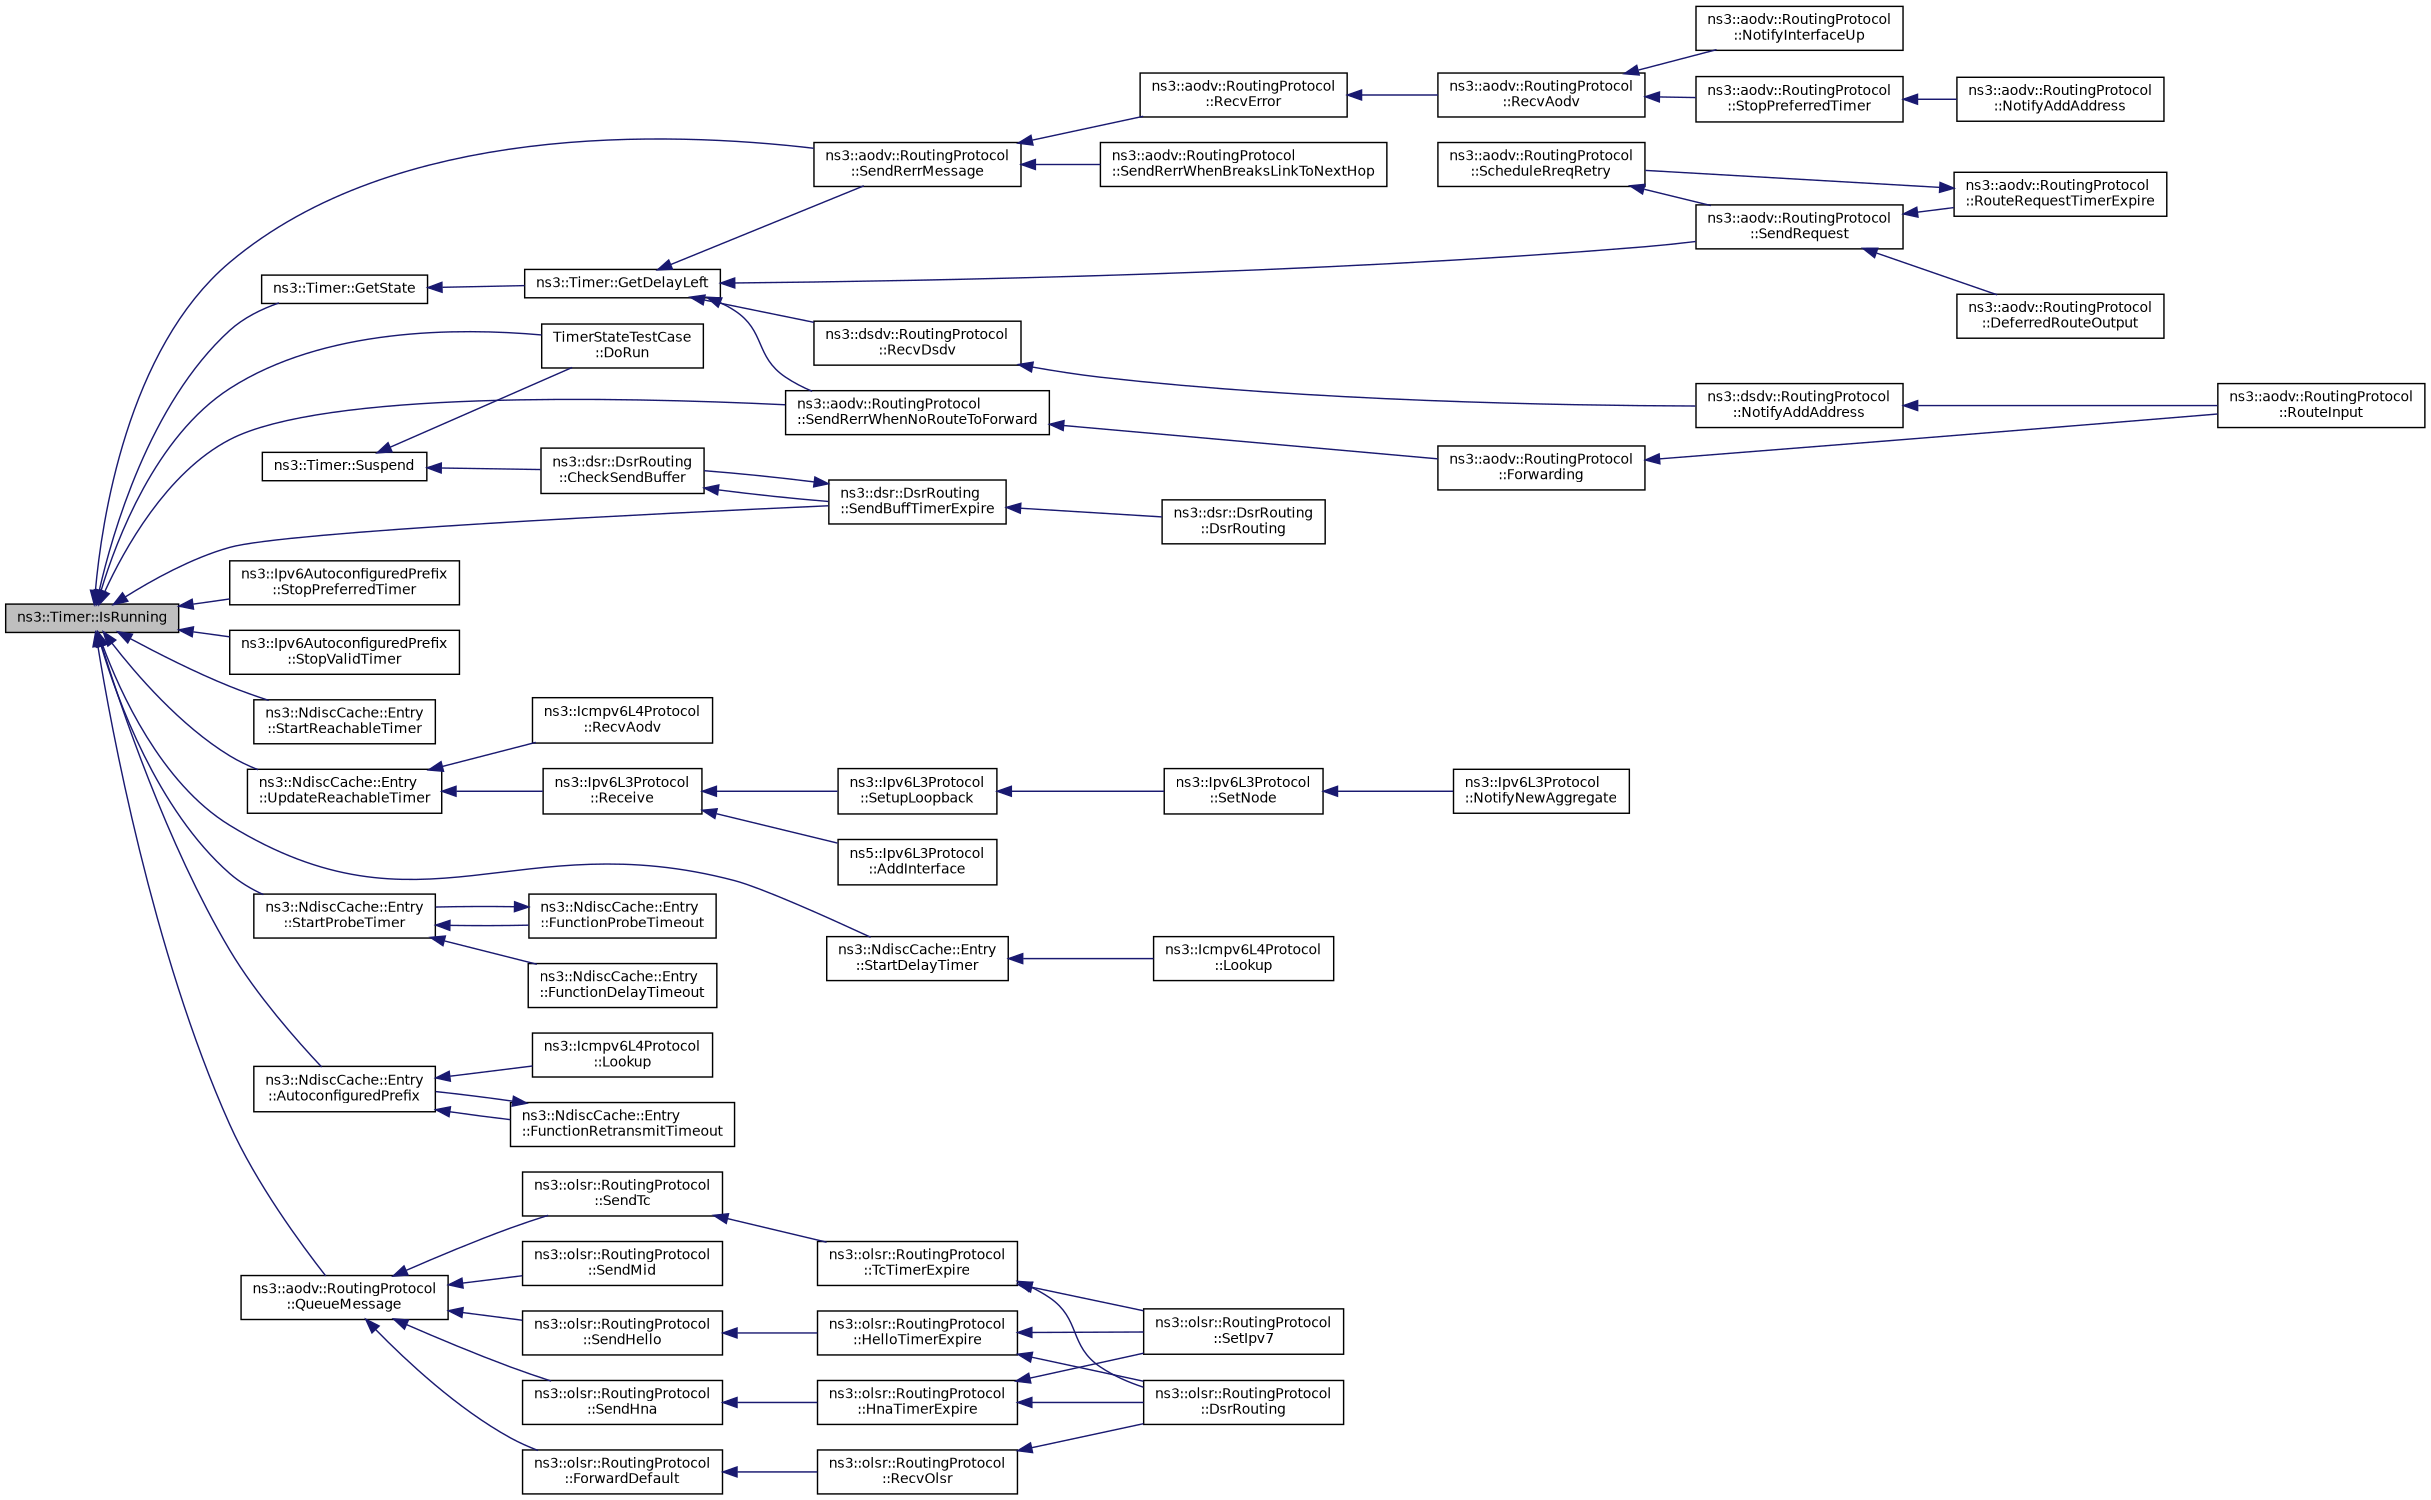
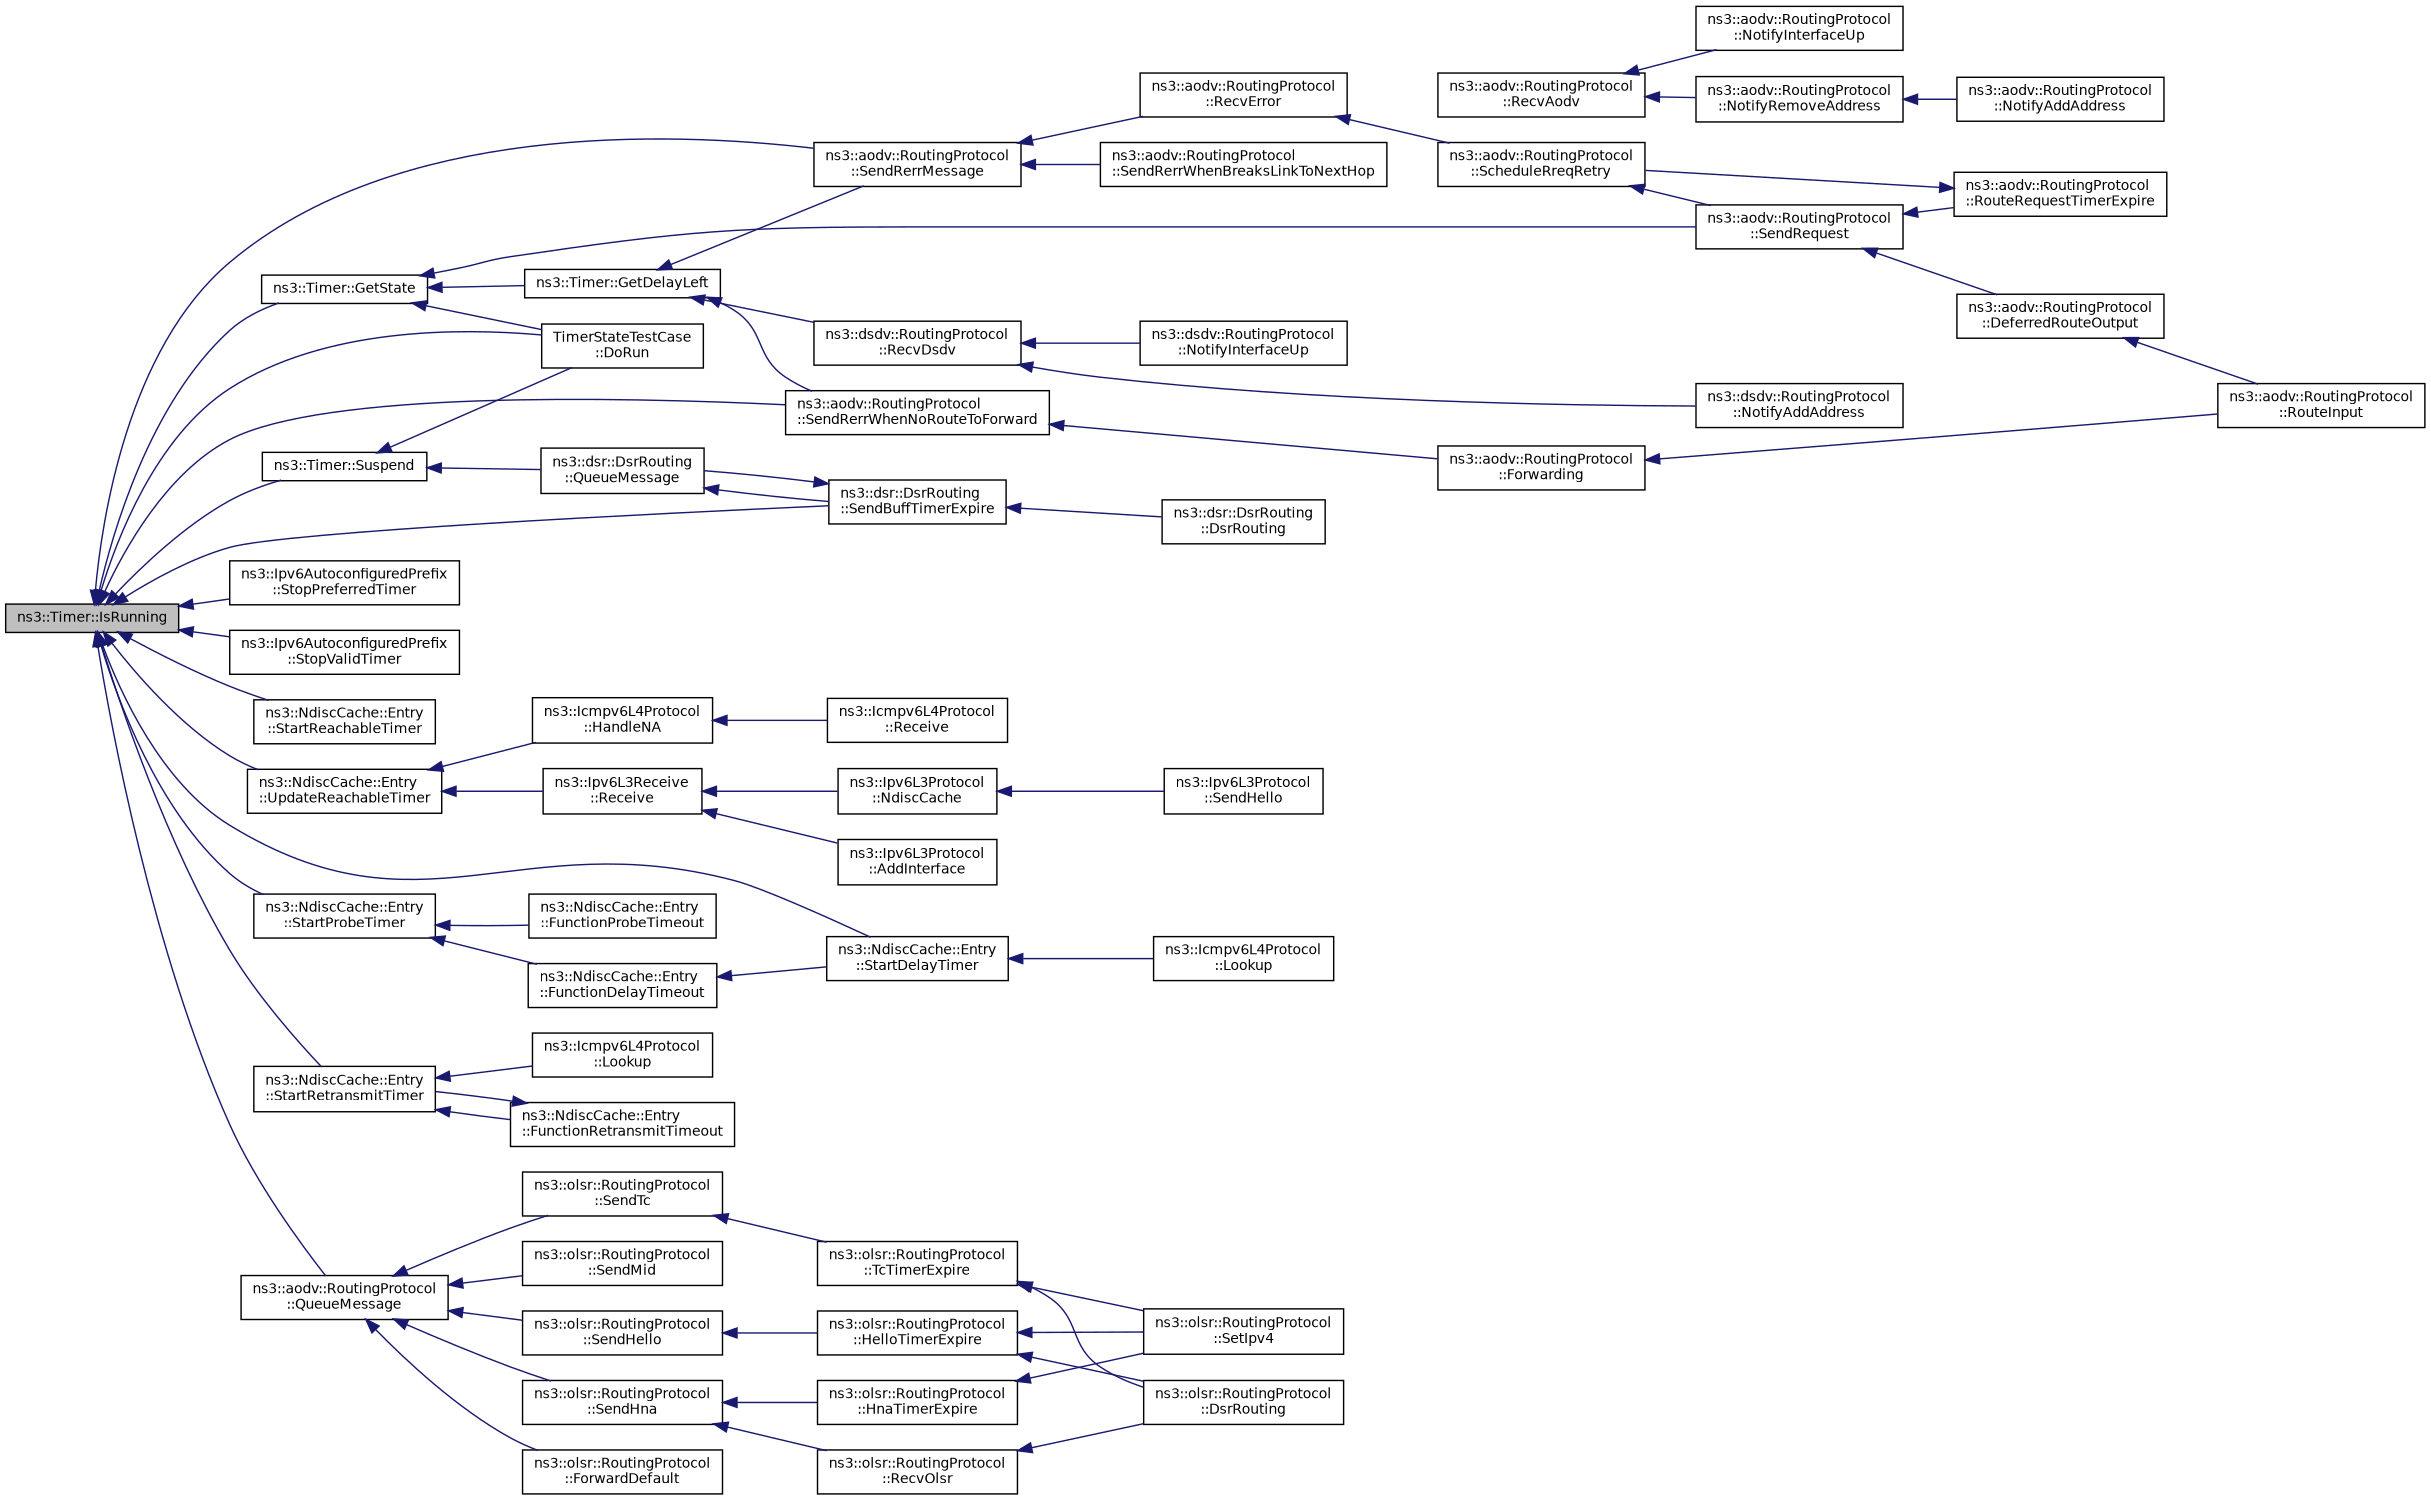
edge "ns3::aodv::RoutingProtocol ::RecvAodv" -> "ns3::aodv::RoutingProtocol ::RecvError": now "ns3::aodv::RoutingProtocol ::ScheduleRreqRetry" -> "ns3::aodv::RoutingProtocol ::RecvError"
node "ns3::aodv::RoutingProtocol ::StopPreferredTimer": label "ns3::aodv::RoutingProtocol ::StopPreferredTimer" -> "ns3::aodv::RoutingProtocol ::NotifyRemoveAddress"
edge "ns3::aodv::RoutingProtocol ::SendRequest" -> "ns3::Timer::GetDelayLeft": now "ns3::aodv::RoutingProtocol ::SendRequest" -> "ns3::Timer::GetState"
edge "TimerStateTestCase ::DoRun" -> "ns3::Timer::GetState": added
node "ns3::dsdv::RoutingProtocol ::NotifyInterfaceUp": added
edge "ns3::aodv::RoutingProtocol ::RouteInput" -> "ns3::dsdv::RoutingProtocol ::NotifyAddAddress": now "ns3::aodv::RoutingProtocol ::RouteInput" -> "ns3::aodv::RoutingProtocol ::DeferredRouteOutput"
node "ns3::dsr::DsrRouting ::CheckSendBuffer": label "ns3::dsr::DsrRouting ::CheckSendBuffer" -> "ns3::dsr::DsrRouting ::QueueMessage"
edge "ns3::Timer::Suspend" -> "ns3::Timer::IsRunning": added
node "ns3::Icmpv6L4Protocol ::RecvAodv": label "ns3::Icmpv6L4Protocol ::RecvAodv" -> "ns3::Icmpv6L4Protocol ::HandleNA"
node "ns3::Icmpv6L4Protocol ::Receive": added
node "ns3::Ipv6L3Protocol ::Receive": label "ns3::Ipv6L3Protocol ::Receive" -> "ns3::Ipv6L3Receive ::Receive"
node "ns3::Ipv6L3Protocol ::SetupLoopback": label "ns3::Ipv6L3Protocol ::SetupLoopback" -> "ns3::Ipv6L3Protocol ::NdiscCache"
node "ns3::Ipv6L3Protocol ::SetNode": label "ns3::Ipv6L3Protocol ::SetNode" -> "ns3::Ipv6L3Protocol ::SendHello"
node "ns3::Ipv6L3Protocol ::NotifyNewAggregate": removed
node "ns5::Ipv6L3Protocol ::AddInterface": label "ns5::Ipv6L3Protocol ::AddInterface" -> "ns3::Ipv6L3Protocol ::AddInterface"
edge "ns3::NdiscCache::Entry ::StartProbeTimer" -> "ns3::NdiscCache::Entry ::FunctionProbeTimeout": removed
edge "ns3::NdiscCache::Entry ::StartDelayTimer" -> "ns3::NdiscCache::Entry ::FunctionDelayTimeout": added
node "ns3::NdiscCache::Entry ::AutoconfiguredPrefix": label "ns3::NdiscCache::Entry ::AutoconfiguredPrefix" -> "ns3::NdiscCache::Entry ::StartRetransmitTimer"
node "ns3::olsr::RoutingProtocol ::SetIpv7": label "ns3::olsr::RoutingProtocol ::SetIpv7" -> "ns3::olsr::RoutingProtocol ::SetIpv4"
edge "ns3::olsr::RoutingProtocol ::DsrRouting" -> "ns3::olsr::RoutingProtocol ::HnaTimerExpire": removed
edge "ns3::olsr::RoutingProtocol ::RecvOlsr" -> "ns3::olsr::RoutingProtocol ::ForwardDefault": now "ns3::olsr::RoutingProtocol ::RecvOlsr" -> "ns3::olsr::RoutingProtocol ::SendHna"
